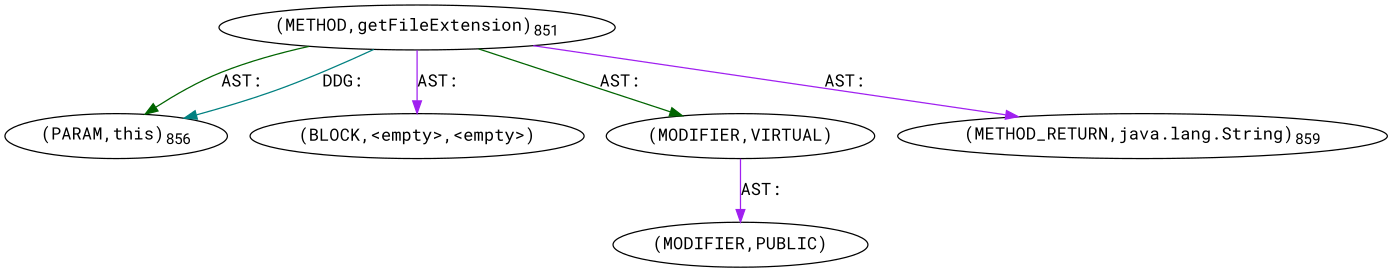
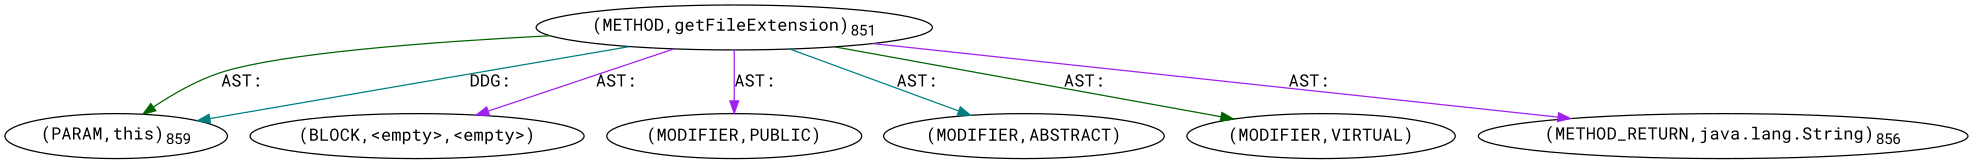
node "(PARAM,this)": text "856" -> "859"
node "(METHOD_RETURN,java.lang.String)": text "859" -> "856"
node "(MODIFIER,ABSTRACT)": added
edge "(MODIFIER,VIRTUAL)" -> "(MODIFIER,PUBLIC)": now "(METHOD,getFileExtension)" -> "(MODIFIER,PUBLIC)"
